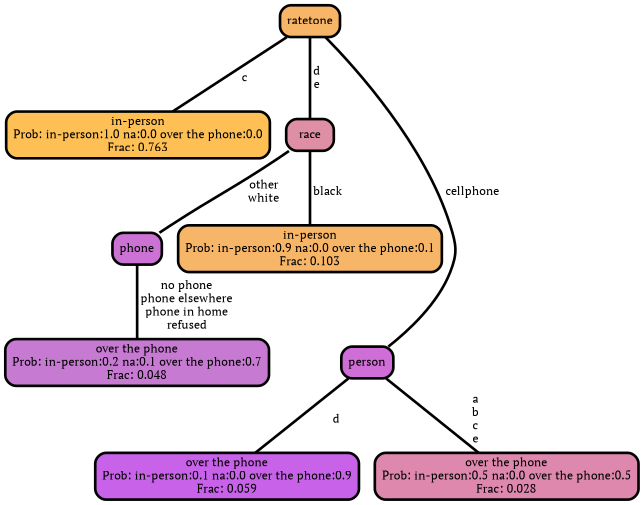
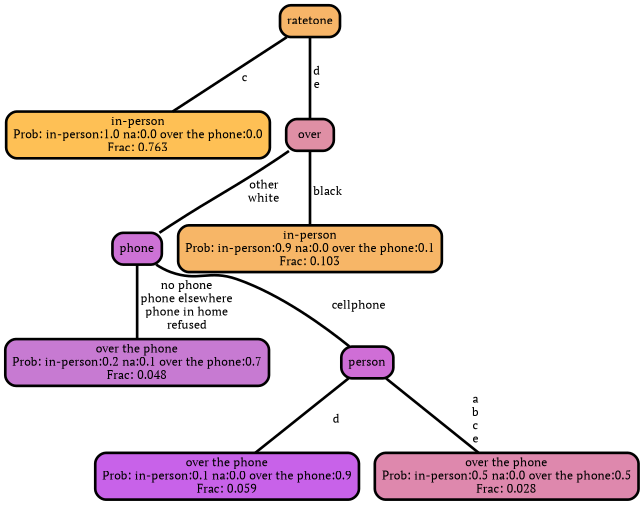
node "race": label "race" -> "over"
edge "ratetone" -- "person": now "phone" -- "person"
